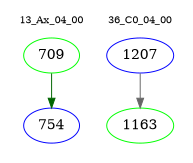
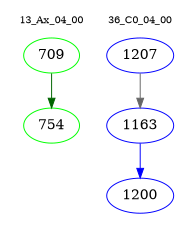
node "754": color blue -> green
node "1163": color green -> blue
node "1200": added
